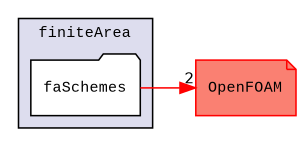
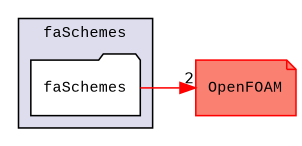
cluster "finiteArea": label "finiteArea" -> "faSchemes"
